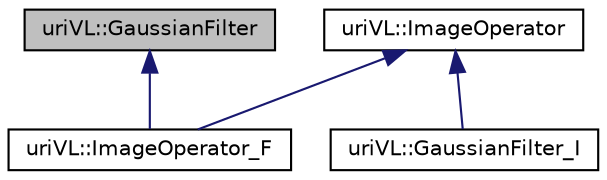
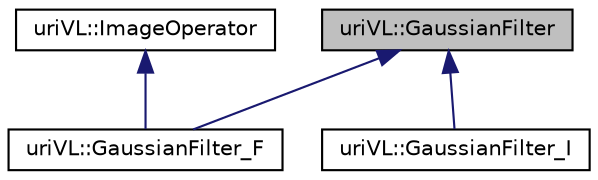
edge "uriVL::GaussianFilter_I" -> "uriVL::ImageOperator": now "uriVL::GaussianFilter_I" -> "uriVL::GaussianFilter"
node "uriVL::ImageOperator_F": label "uriVL::ImageOperator_F" -> "uriVL::GaussianFilter_F"
